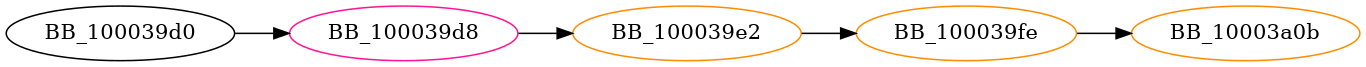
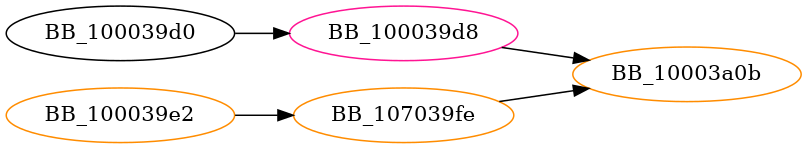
edge "BB_100039d8" -> "BB_100039e2": now "BB_100039d8" -> "BB_10003a0b"
node "BB_100039fe": label "BB_100039fe" -> "BB_107039fe"
